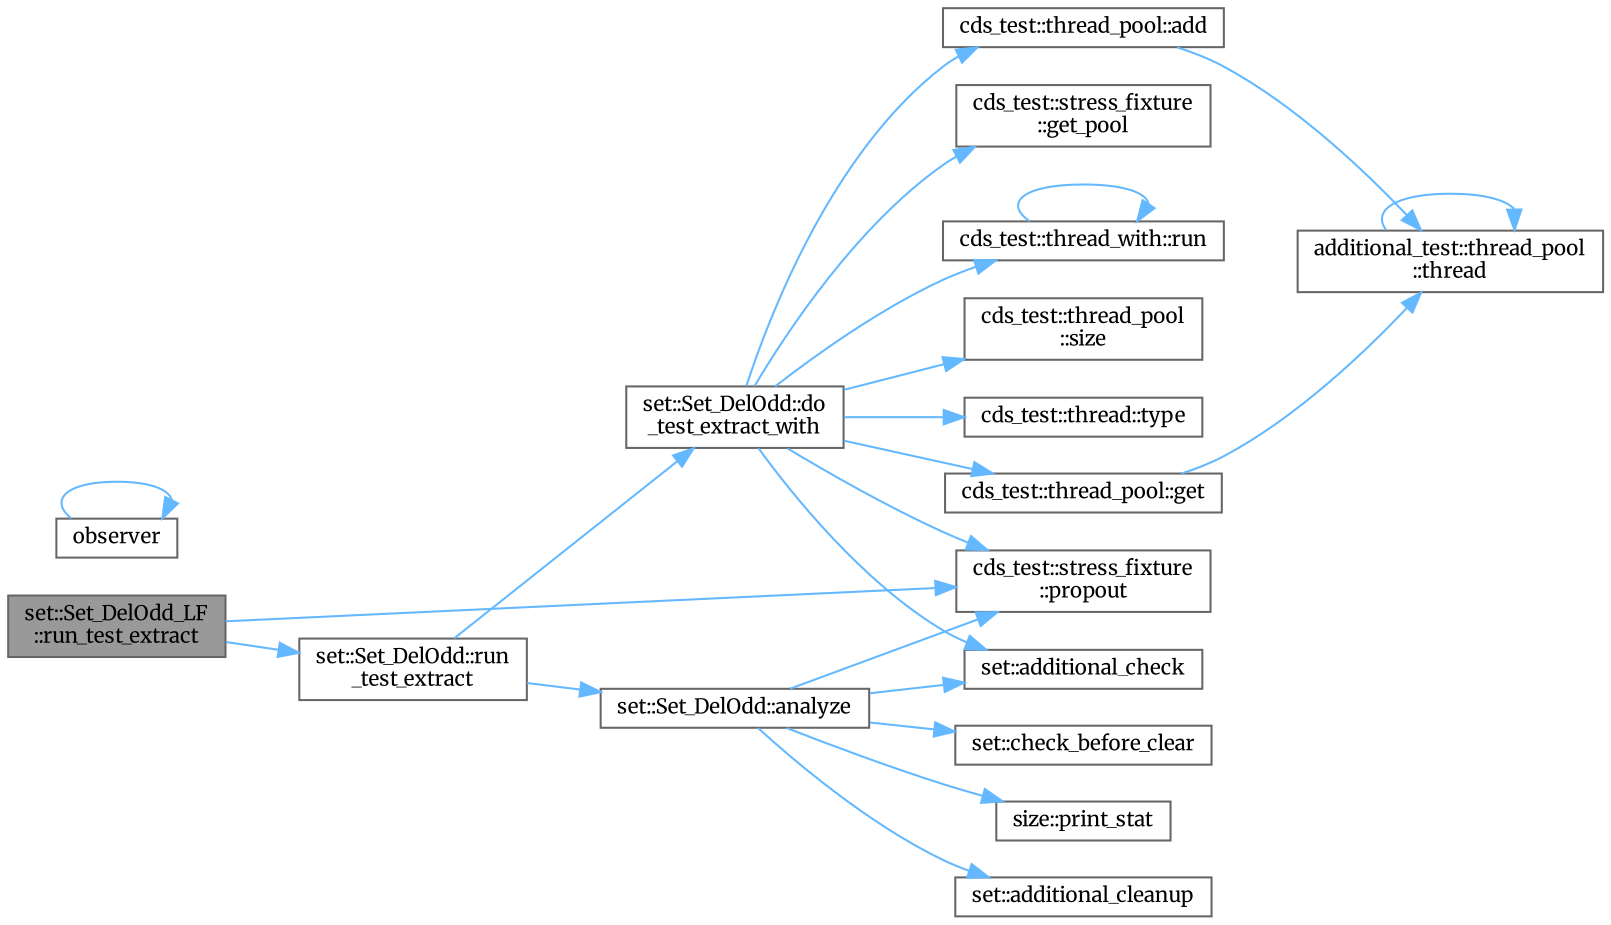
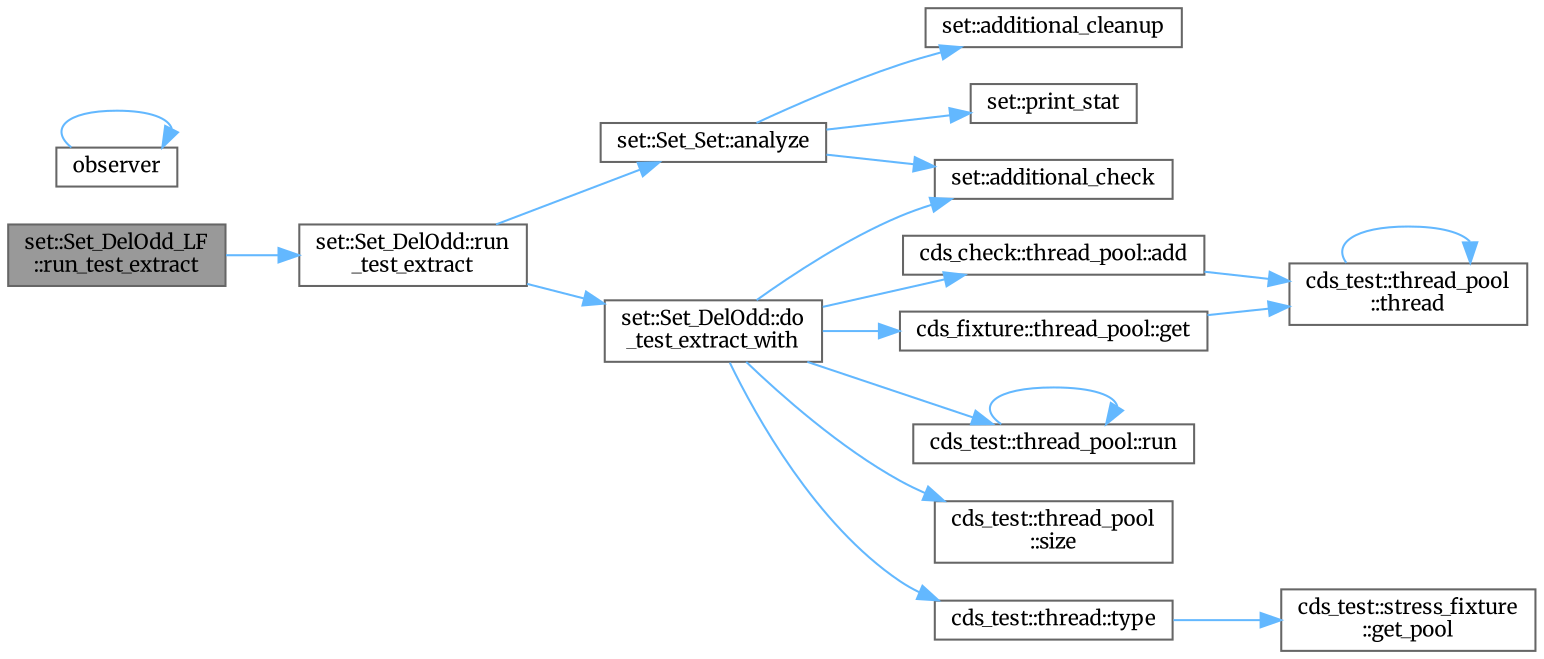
node "cds_test::thread_pool::add": label "cds_test::thread_pool::add" -> "cds_check::thread_pool::add"
node "cds_test::thread_with::run": label "cds_test::thread_with::run" -> "cds_test::thread_pool::run"
edge "set::Set_DelOdd::do _test_extract_with" -> "cds_test::stress_fixture ::get_pool": now "cds_test::thread::type" -> "cds_test::stress_fixture ::get_pool"
node "additional_test::thread_pool ::thread": label "additional_test::thread_pool ::thread" -> "cds_test::thread_pool ::thread"
node "cds_test::thread_pool::get": label "cds_test::thread_pool::get" -> "cds_fixture::thread_pool::get"
node "cds_test::stress_fixture ::propout": removed
node "set::Set_DelOdd::analyze": label "set::Set_DelOdd::analyze" -> "set::Set_Set::analyze"
node "set::check_before_clear": removed
node "size::print_stat": label "size::print_stat" -> "set::print_stat"
